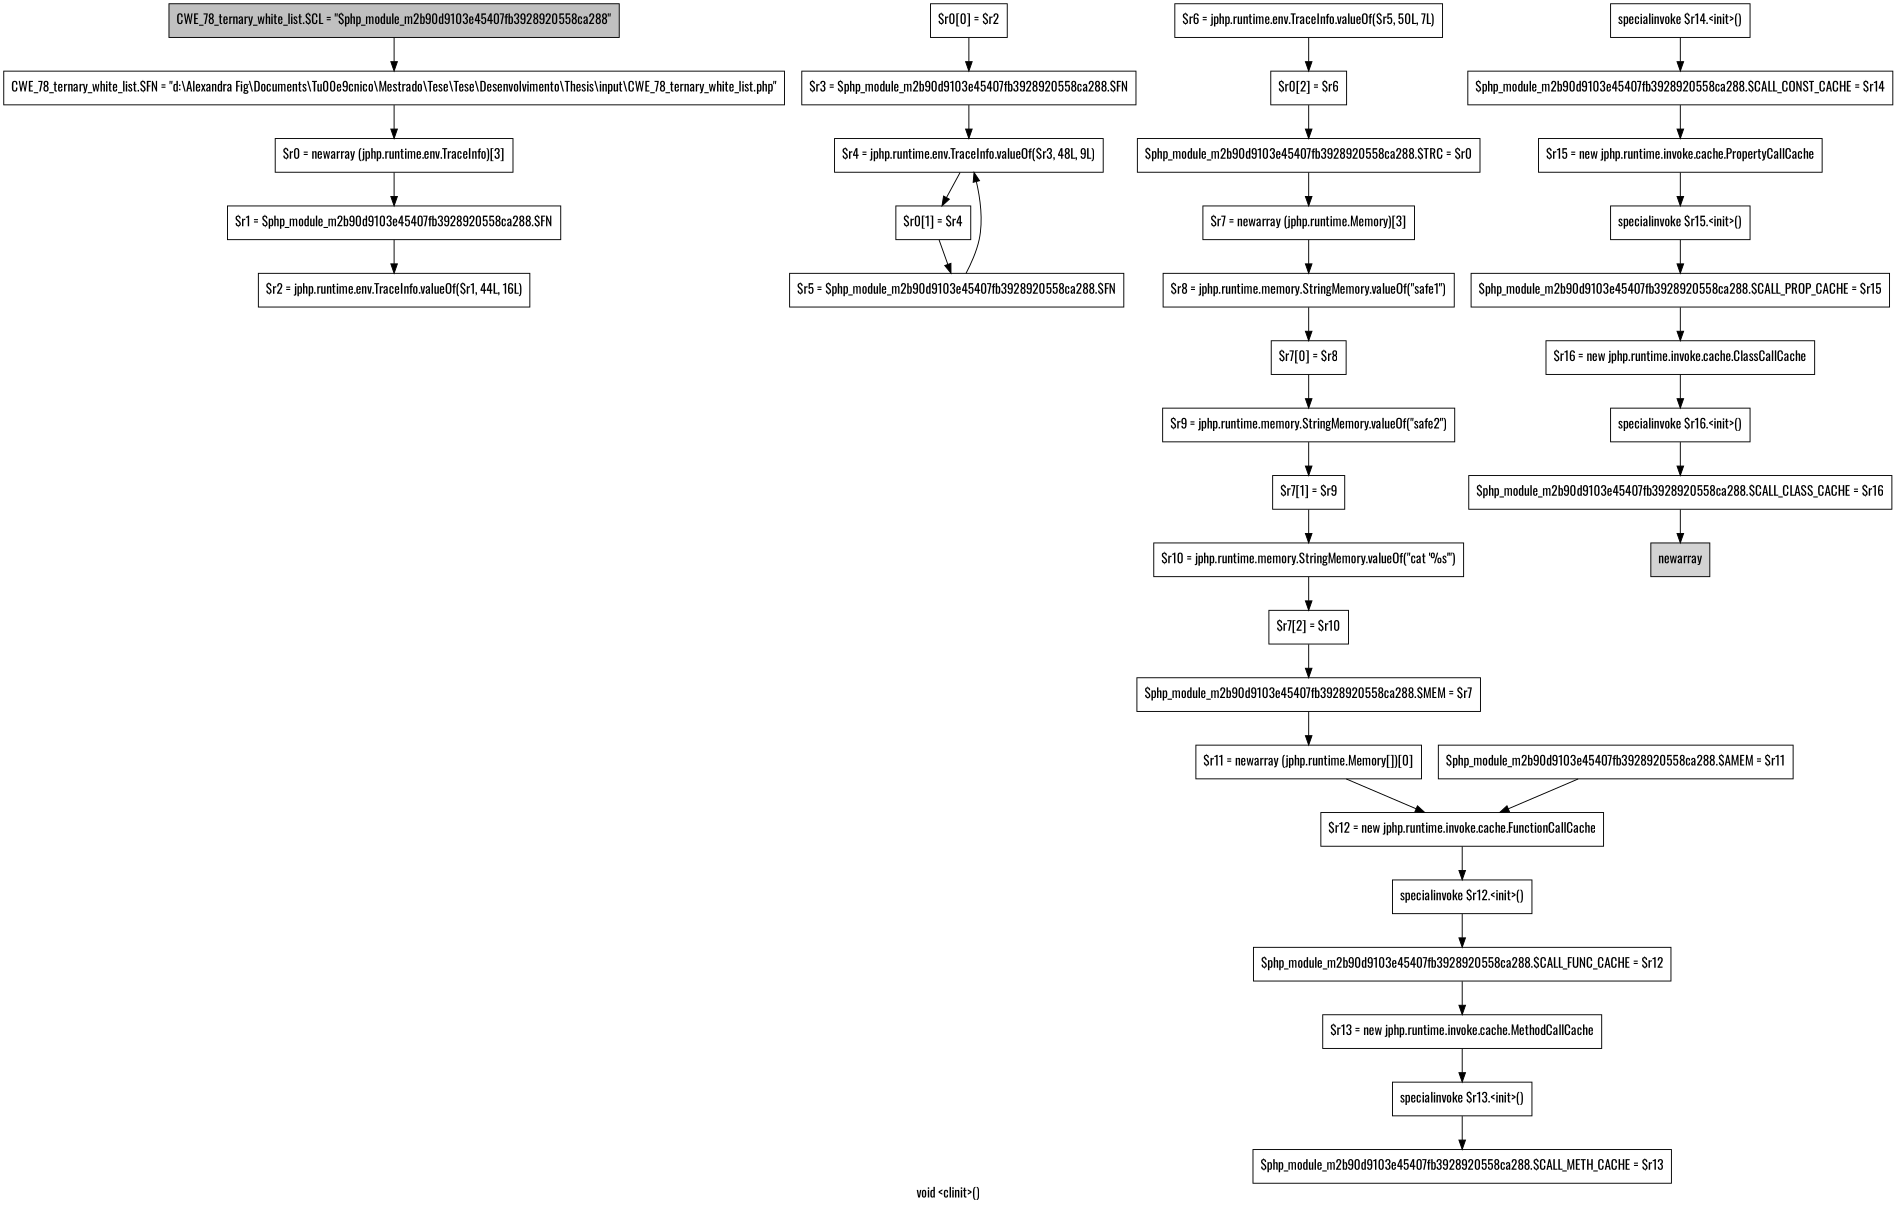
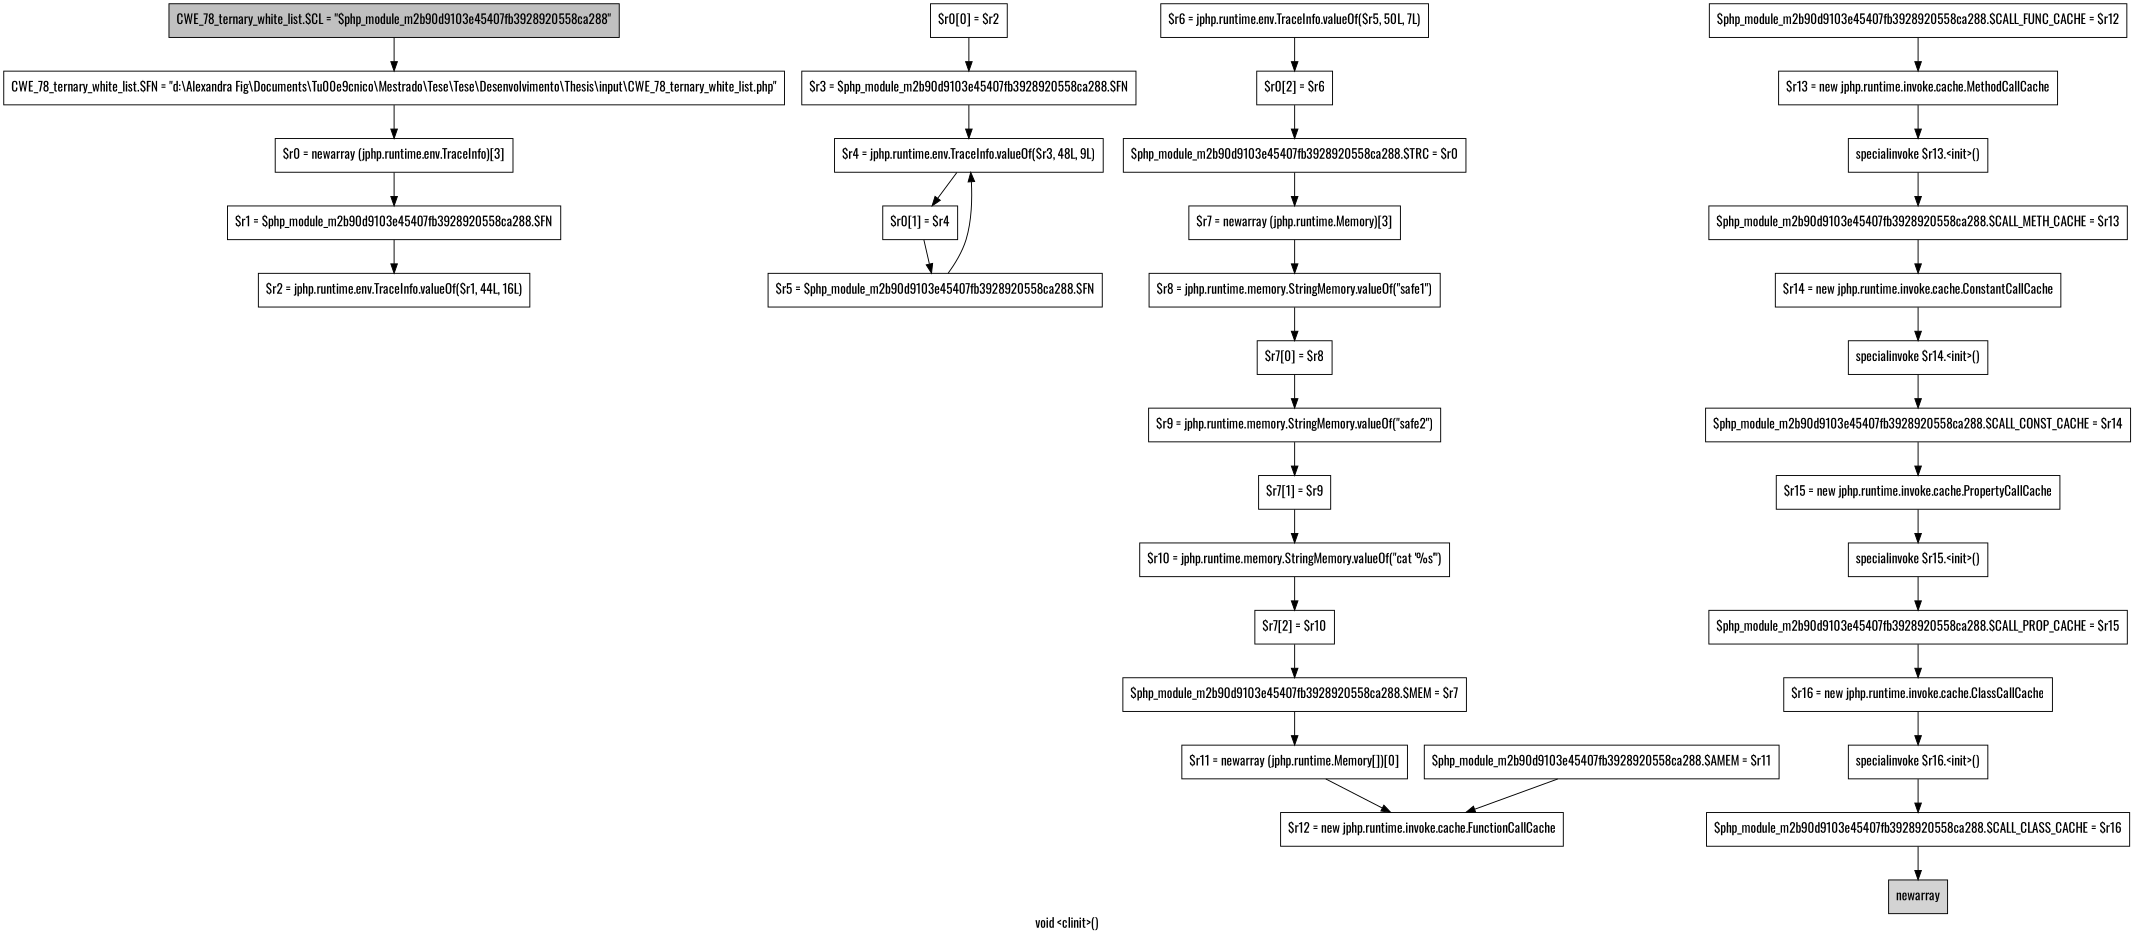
node "$r14 = new jphp.runtime.invoke.cache.ConstantCallCache": added
node "specialinvoke $r12.<init>()": removed
